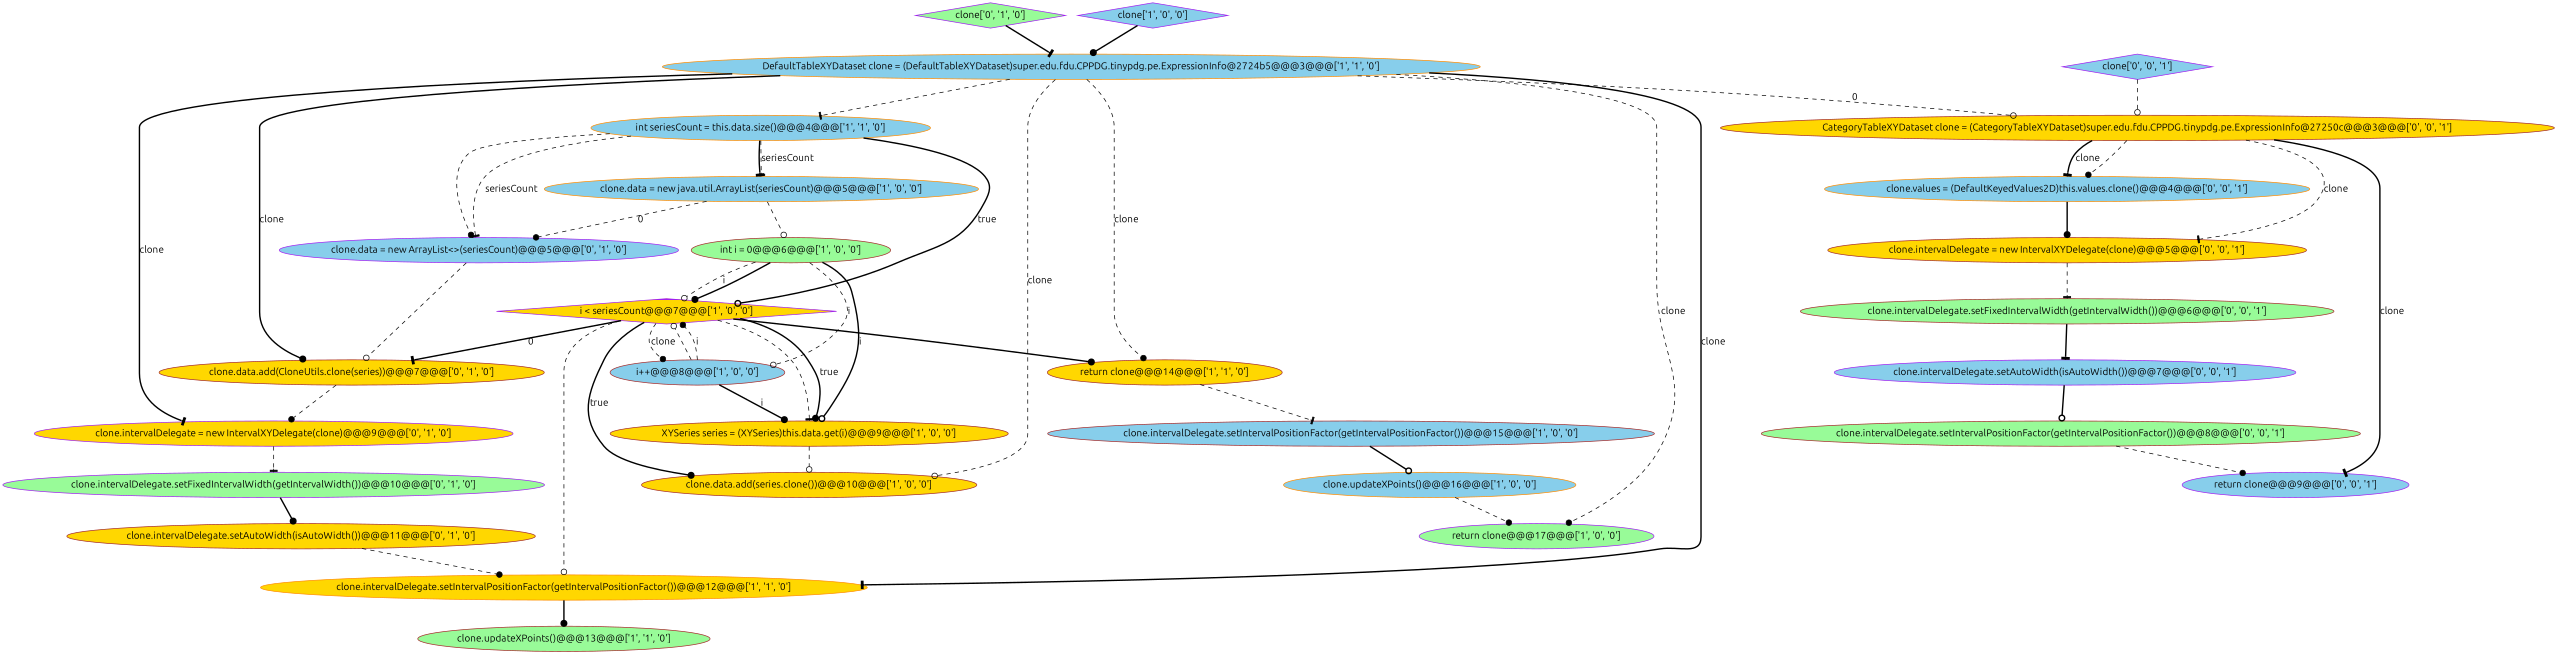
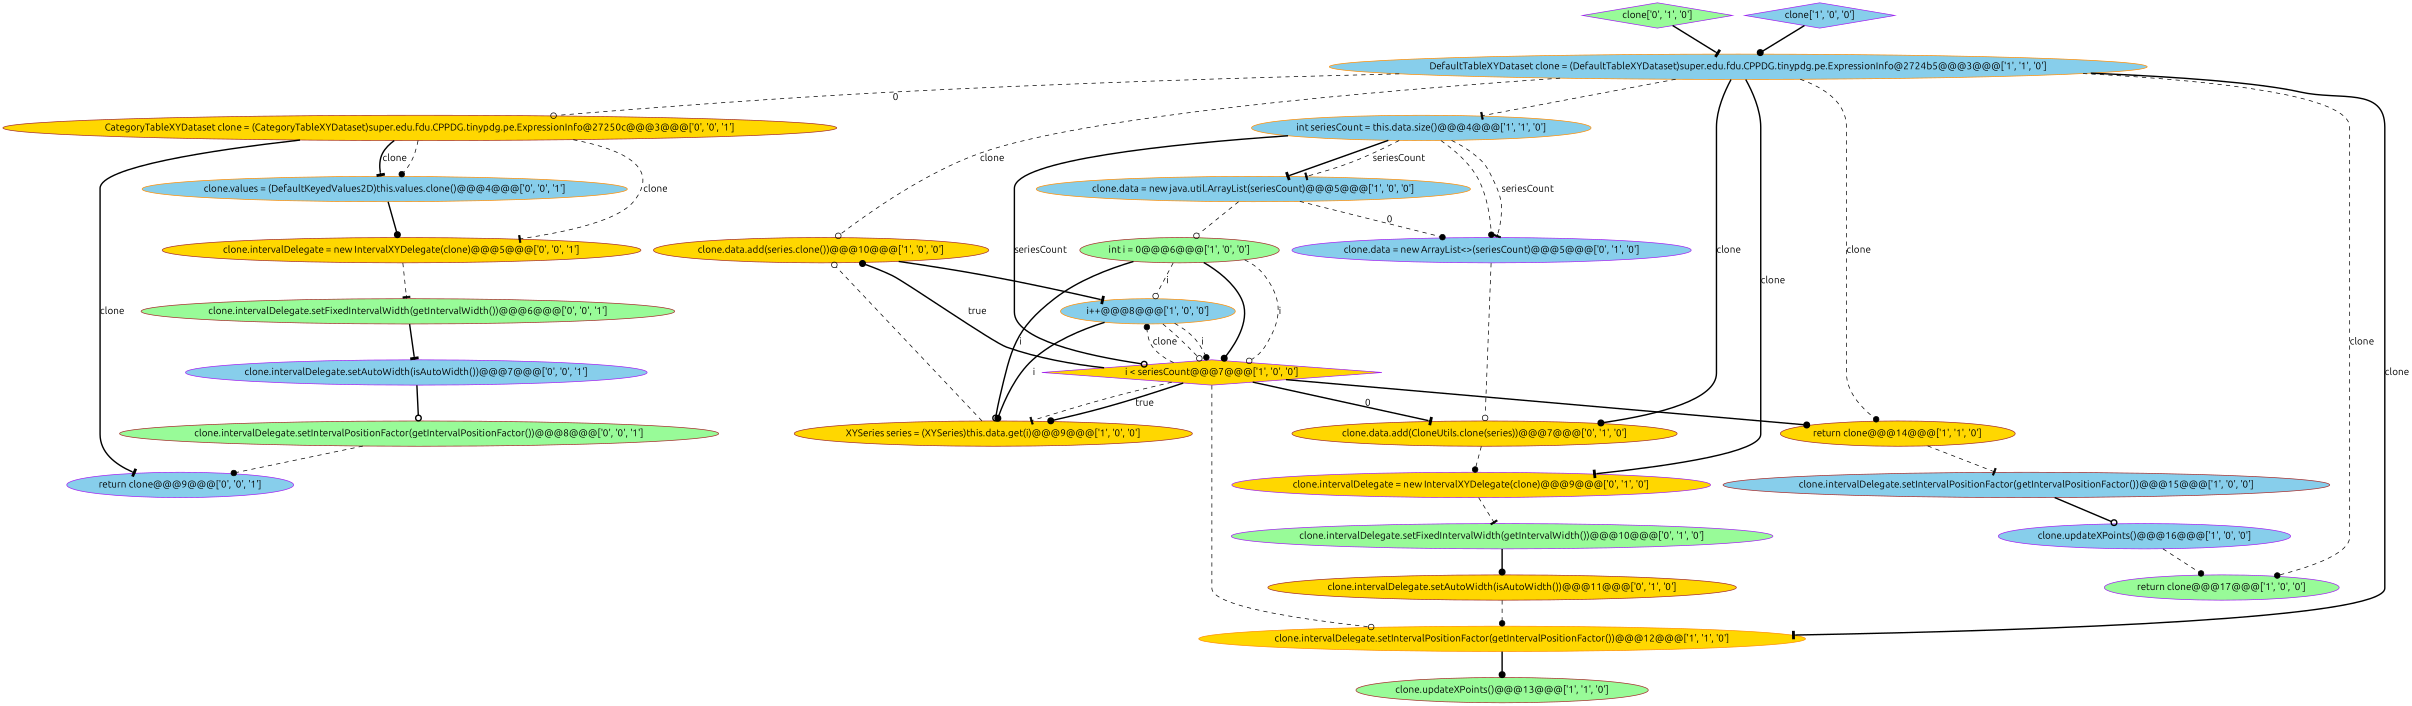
node "clone['0', '0', '1']": removed
edge "int seriesCount = this.data.size()@@@4@@@['1', '1', '0']" -> "i < seriesCount@@@7@@@['1', '0', '0']": label "true" -> "seriesCount"
edge "clone.data.add(series.clone())@@@10@@@['1', '0', '0']" -> "i++@@@8@@@['1', '0', '0']": added
node "i++@@@8@@@['1', '0', '0']": color brown -> darkorange
node "clone.updateXPoints()@@@16@@@['1', '0', '0']": color darkorange -> purple
